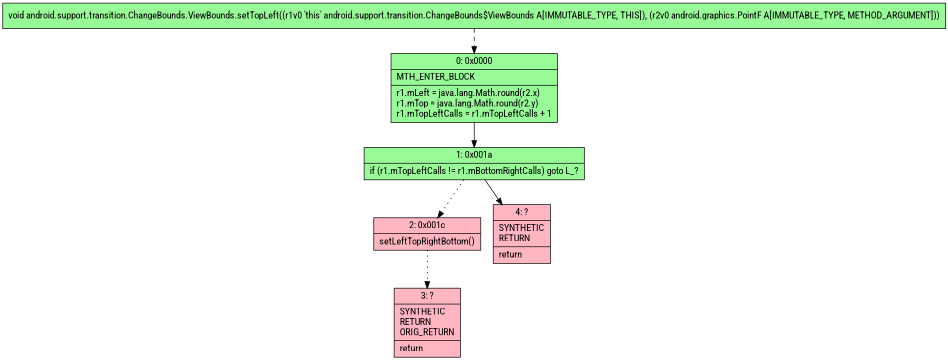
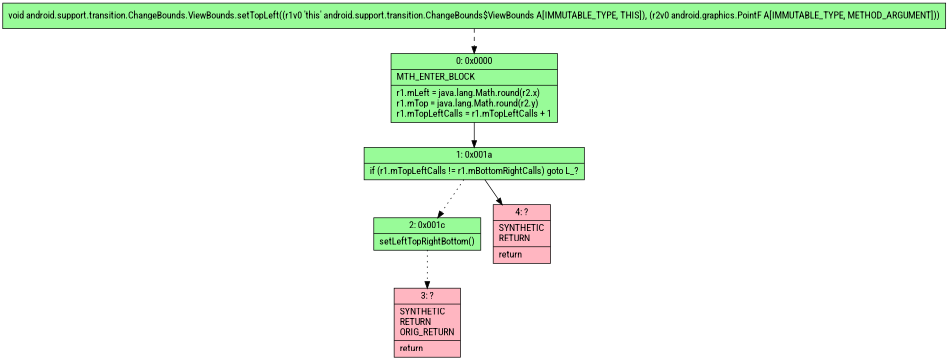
node "2: 0x001c": fillcolor lightpink -> palegreen
